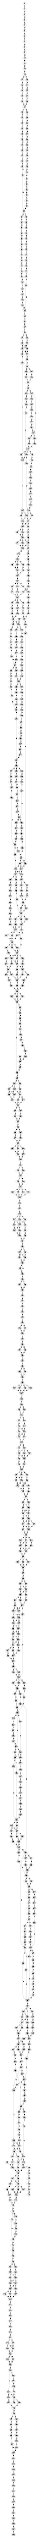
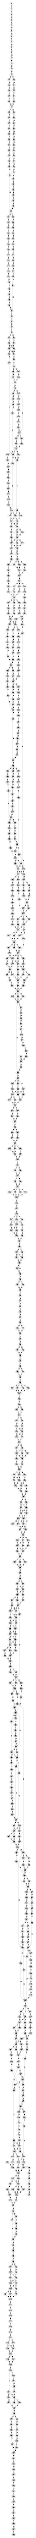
edge "S361" -> "S364": now "S359" -> "S364"
edge "S510" -> "S513": now "S507" -> "S513"
